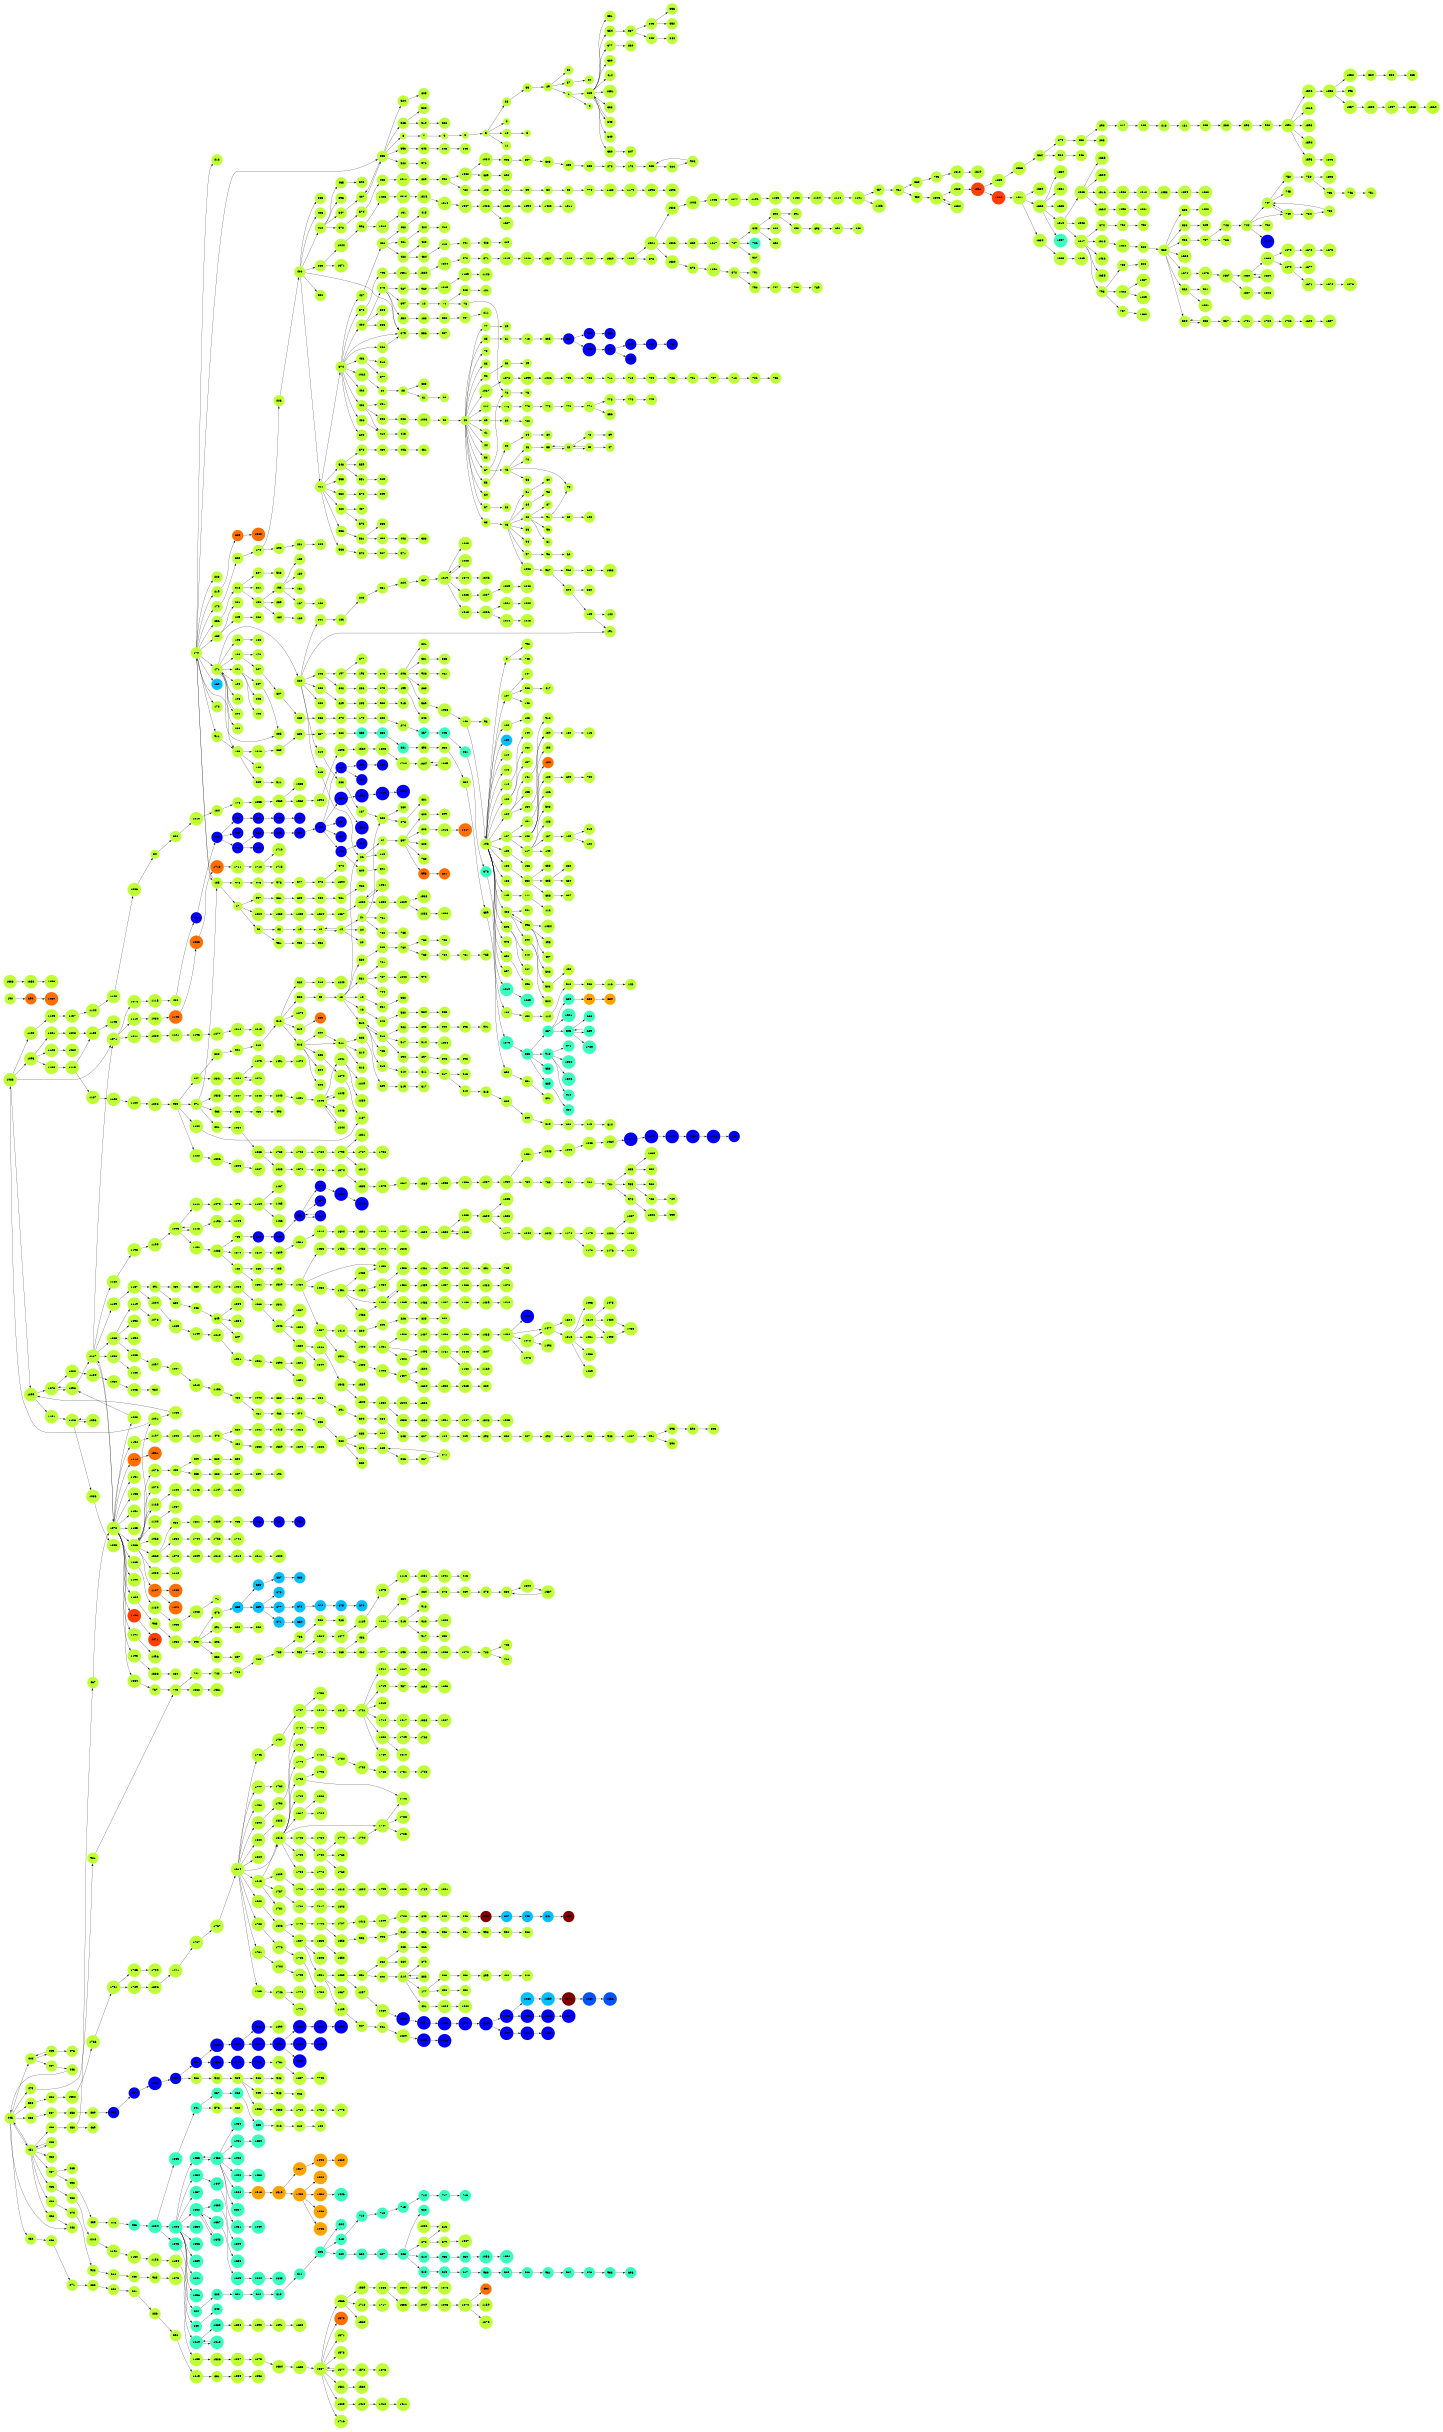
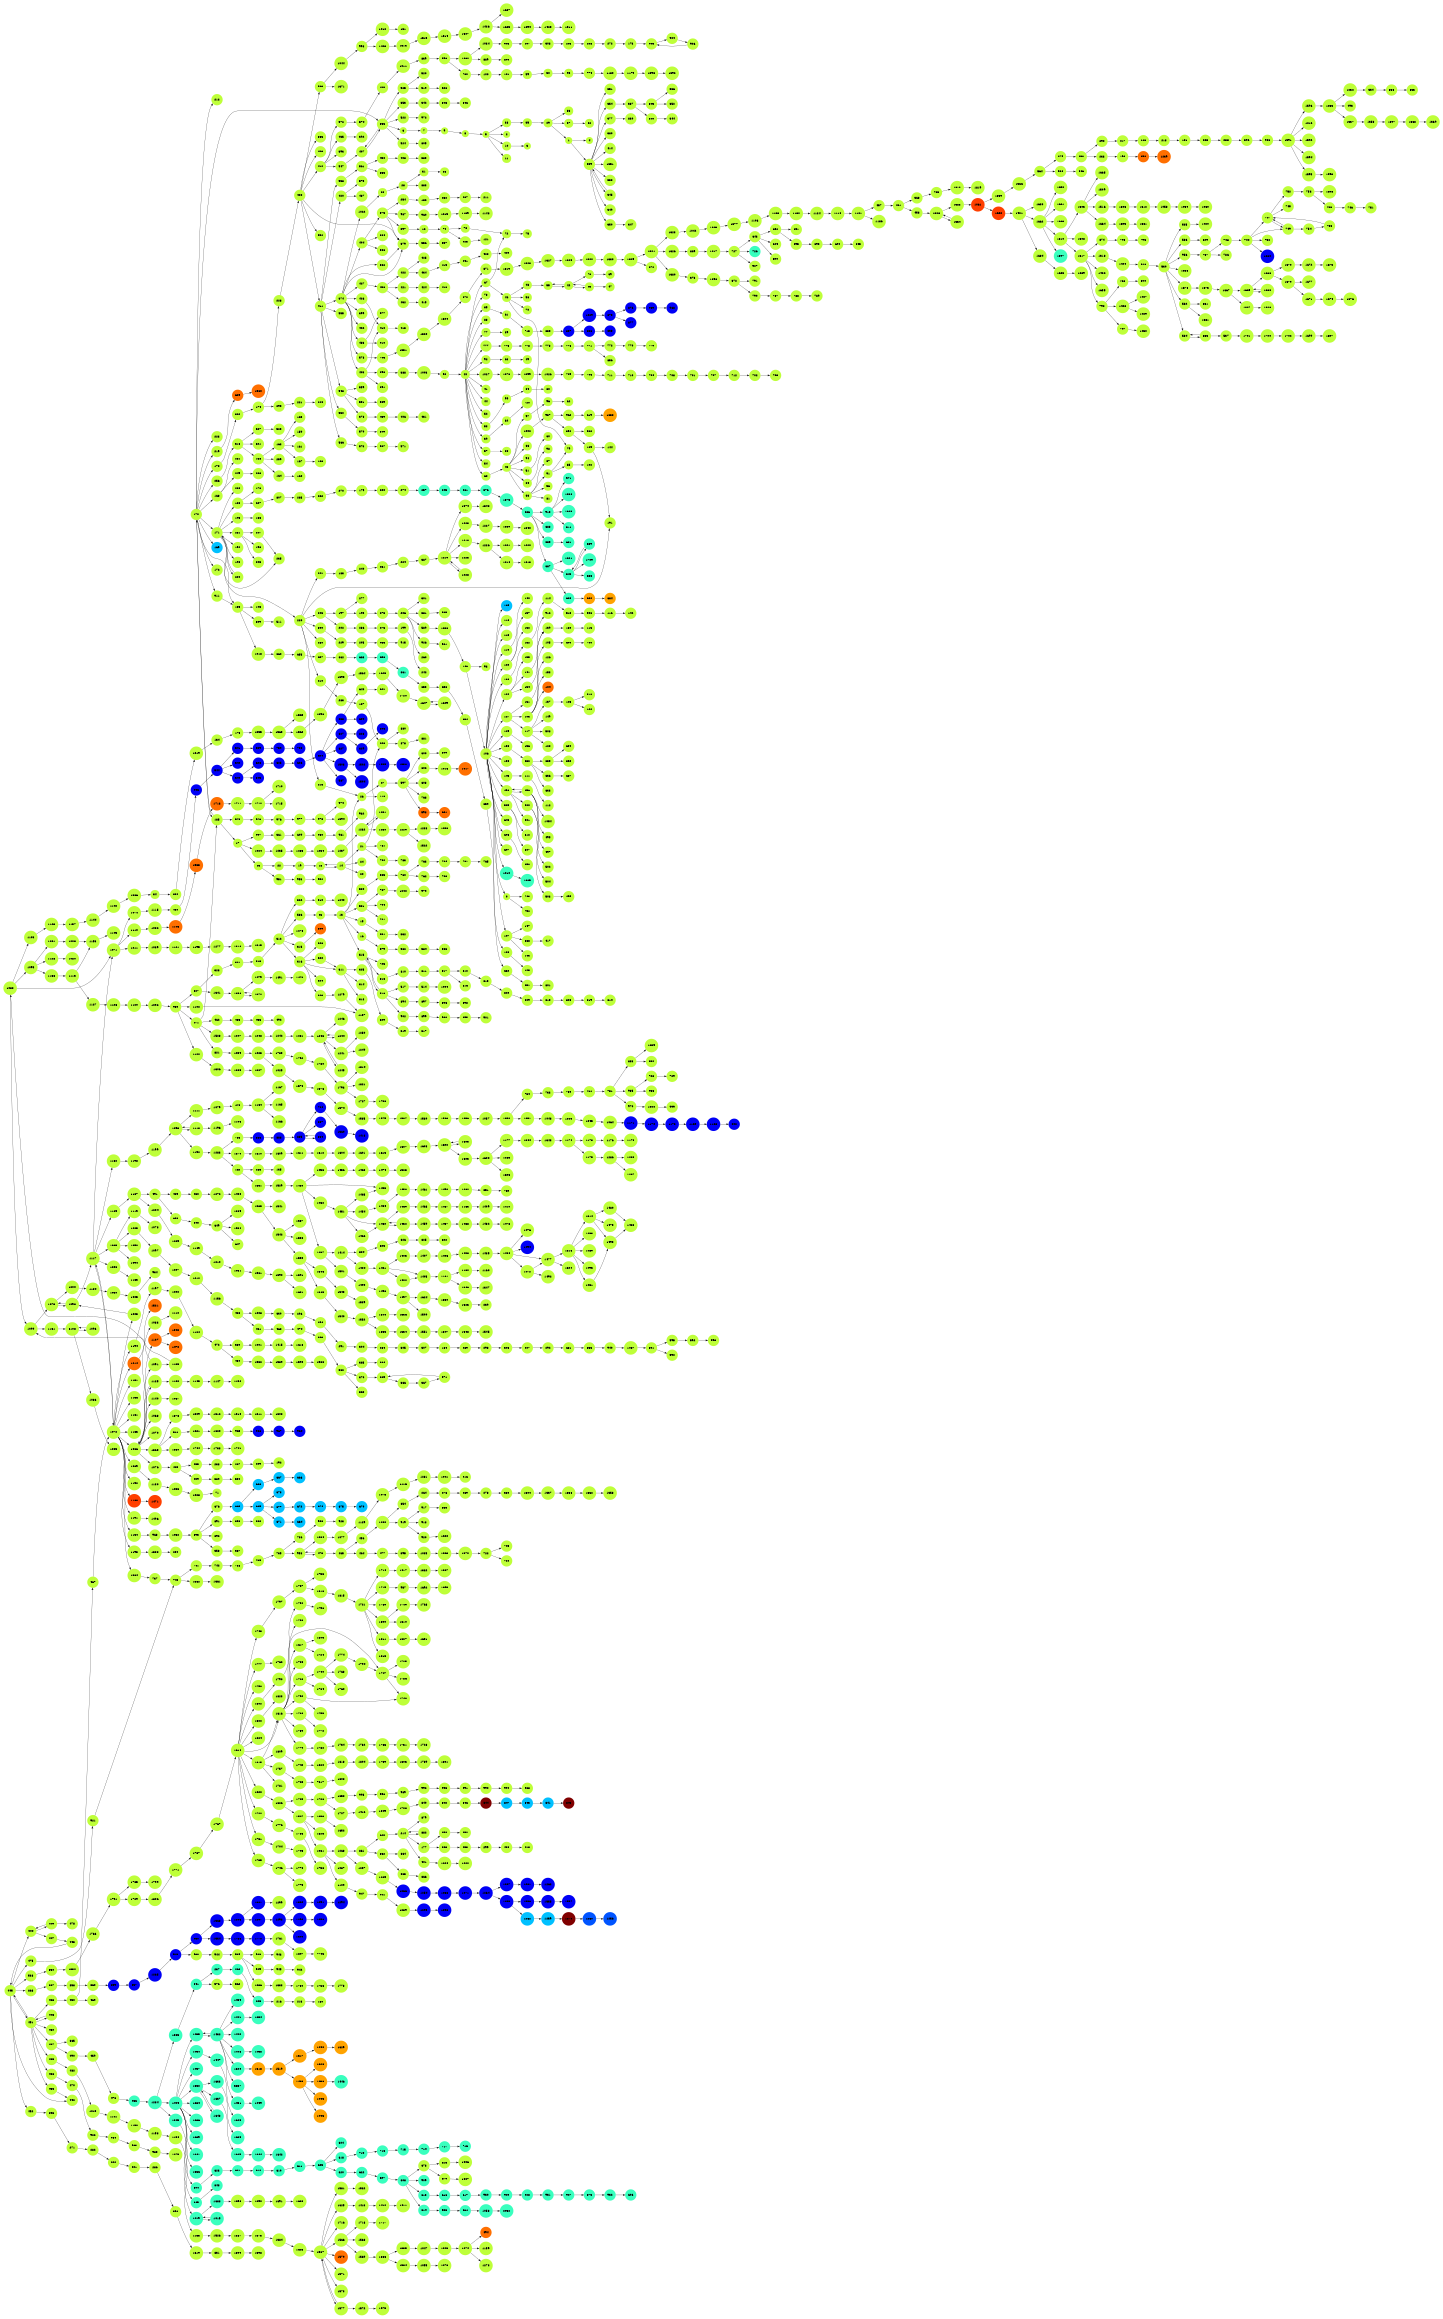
edge "233" -> "190": added
node "1638": fillcolor #beff39 -> #ffa300
edge "1543" -> "1540": now "1549" -> "1540"
node "1108": label "1108" -> "5108"
edge "1337" -> "330": now "1337" -> "1338"
edge "1006" -> "615": reversed
node "1052": label "1052" -> "2052"
